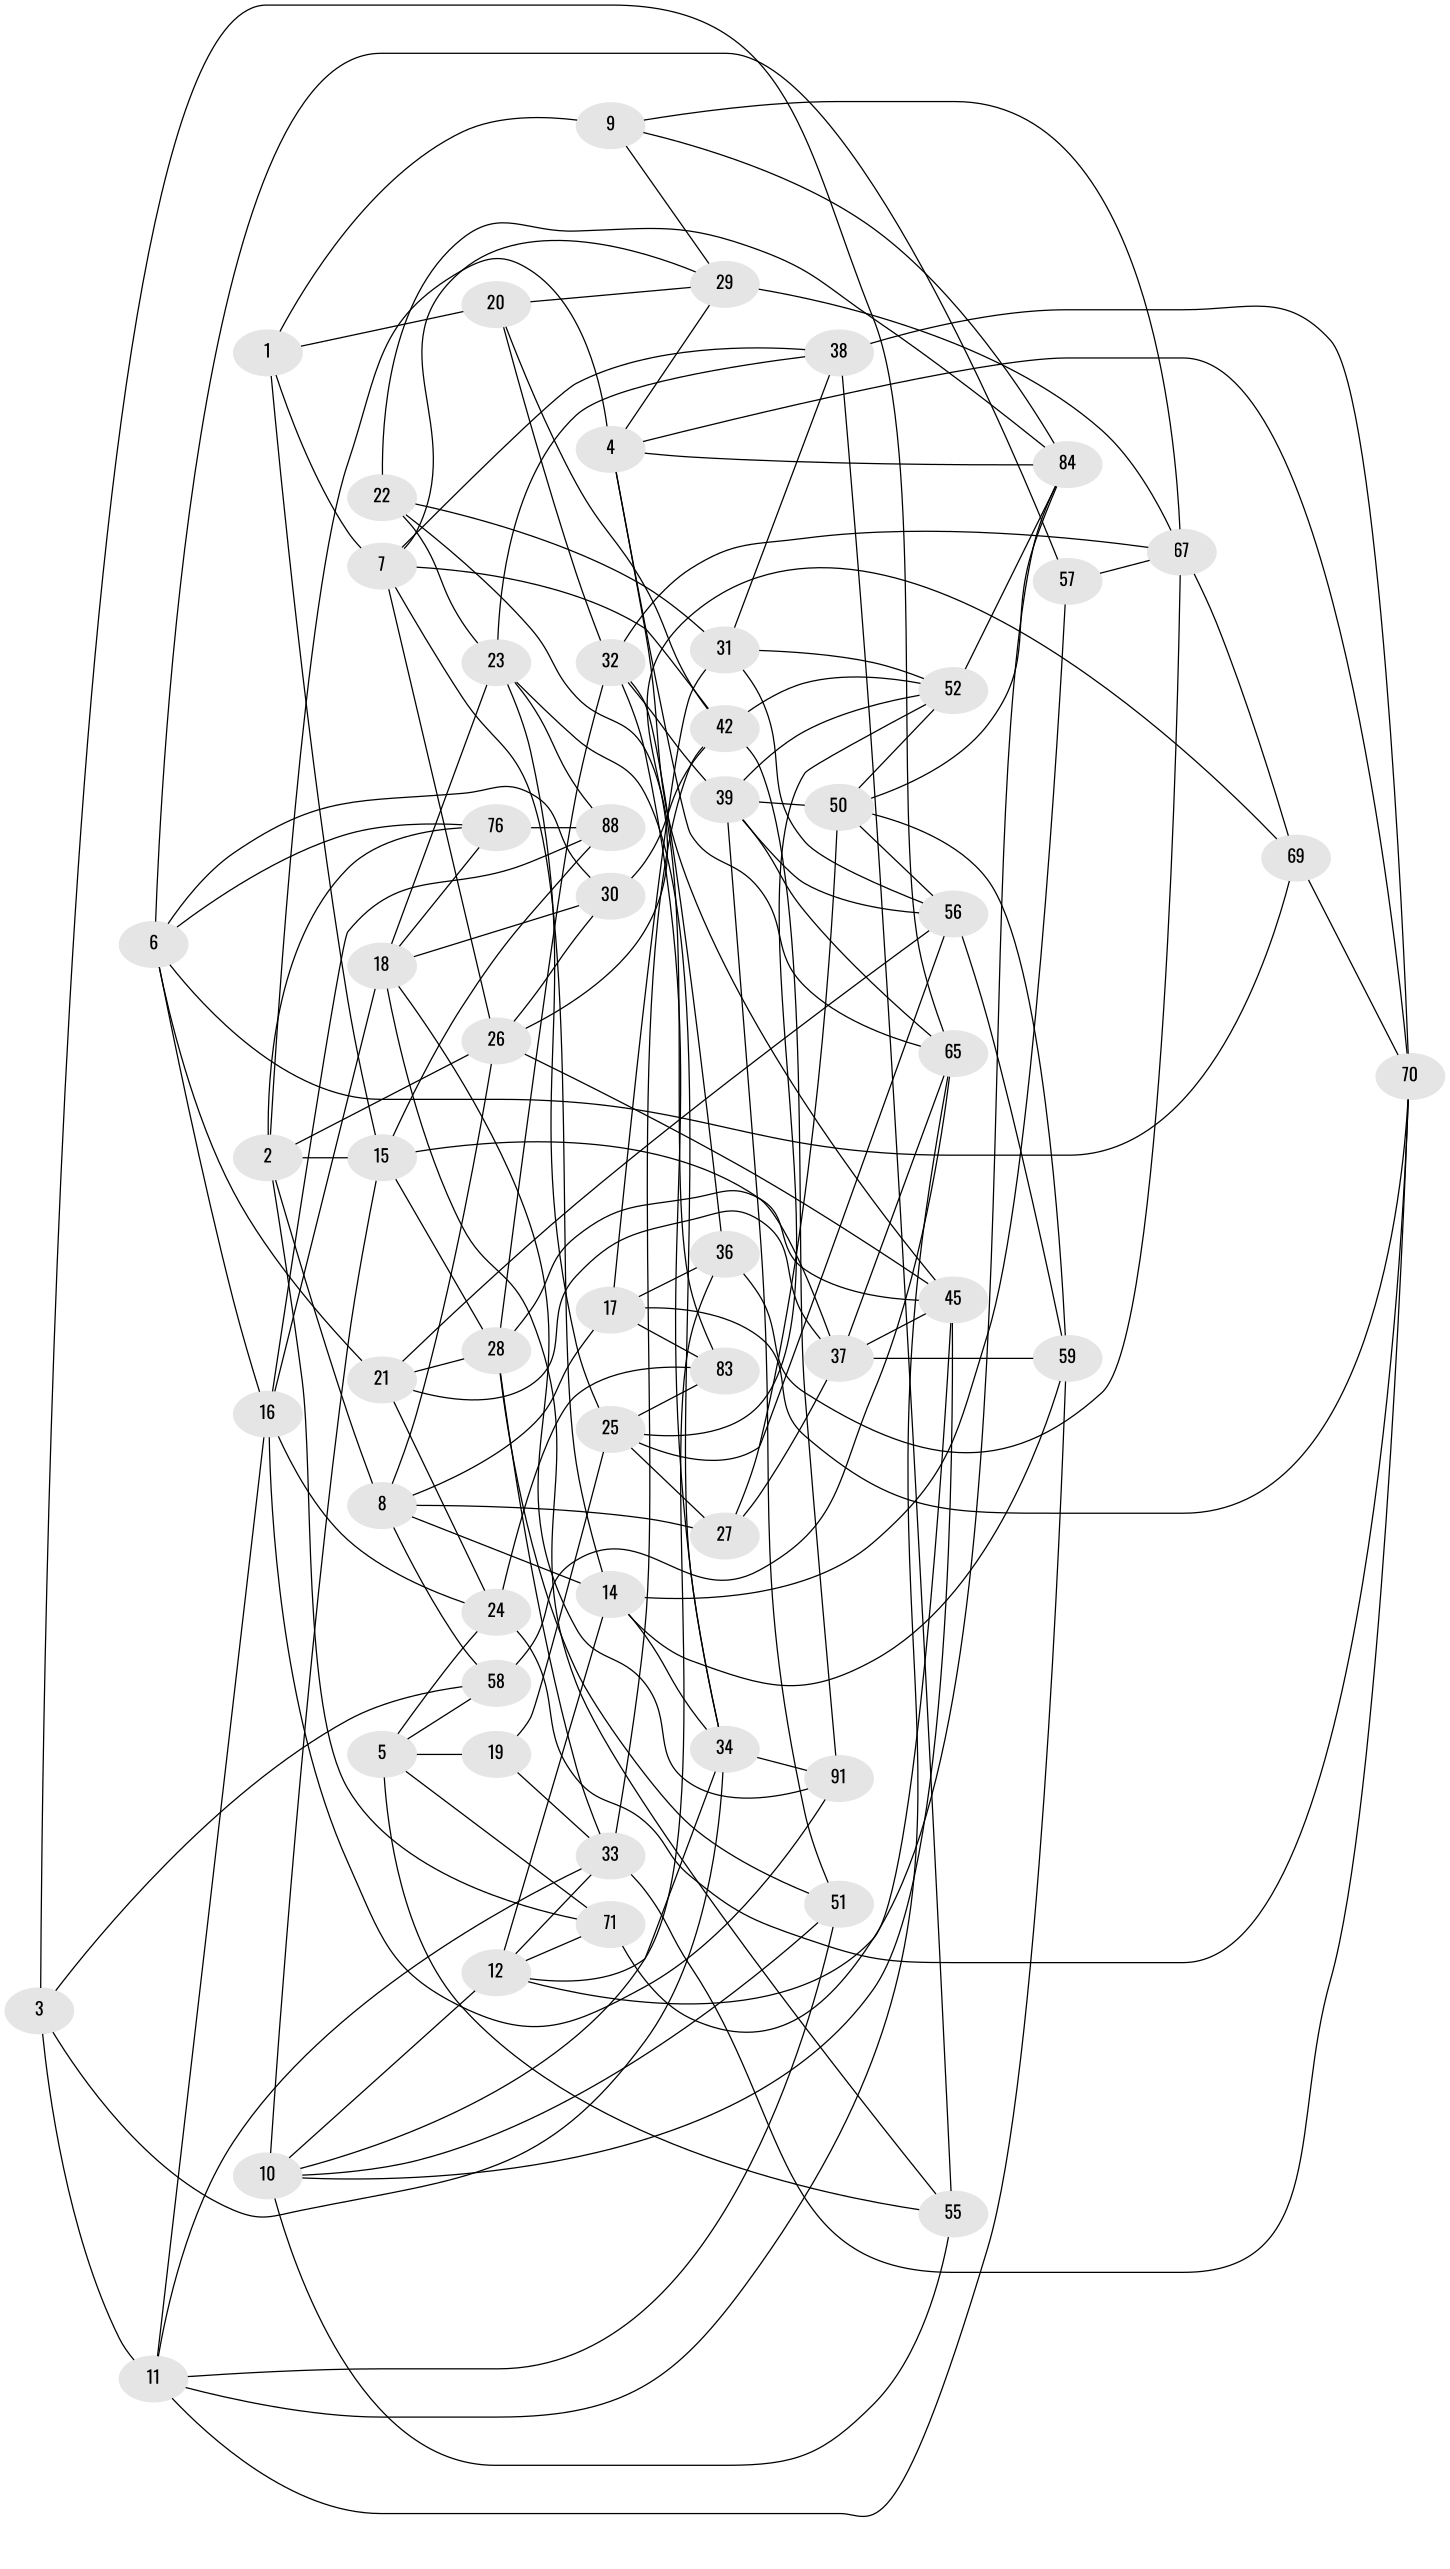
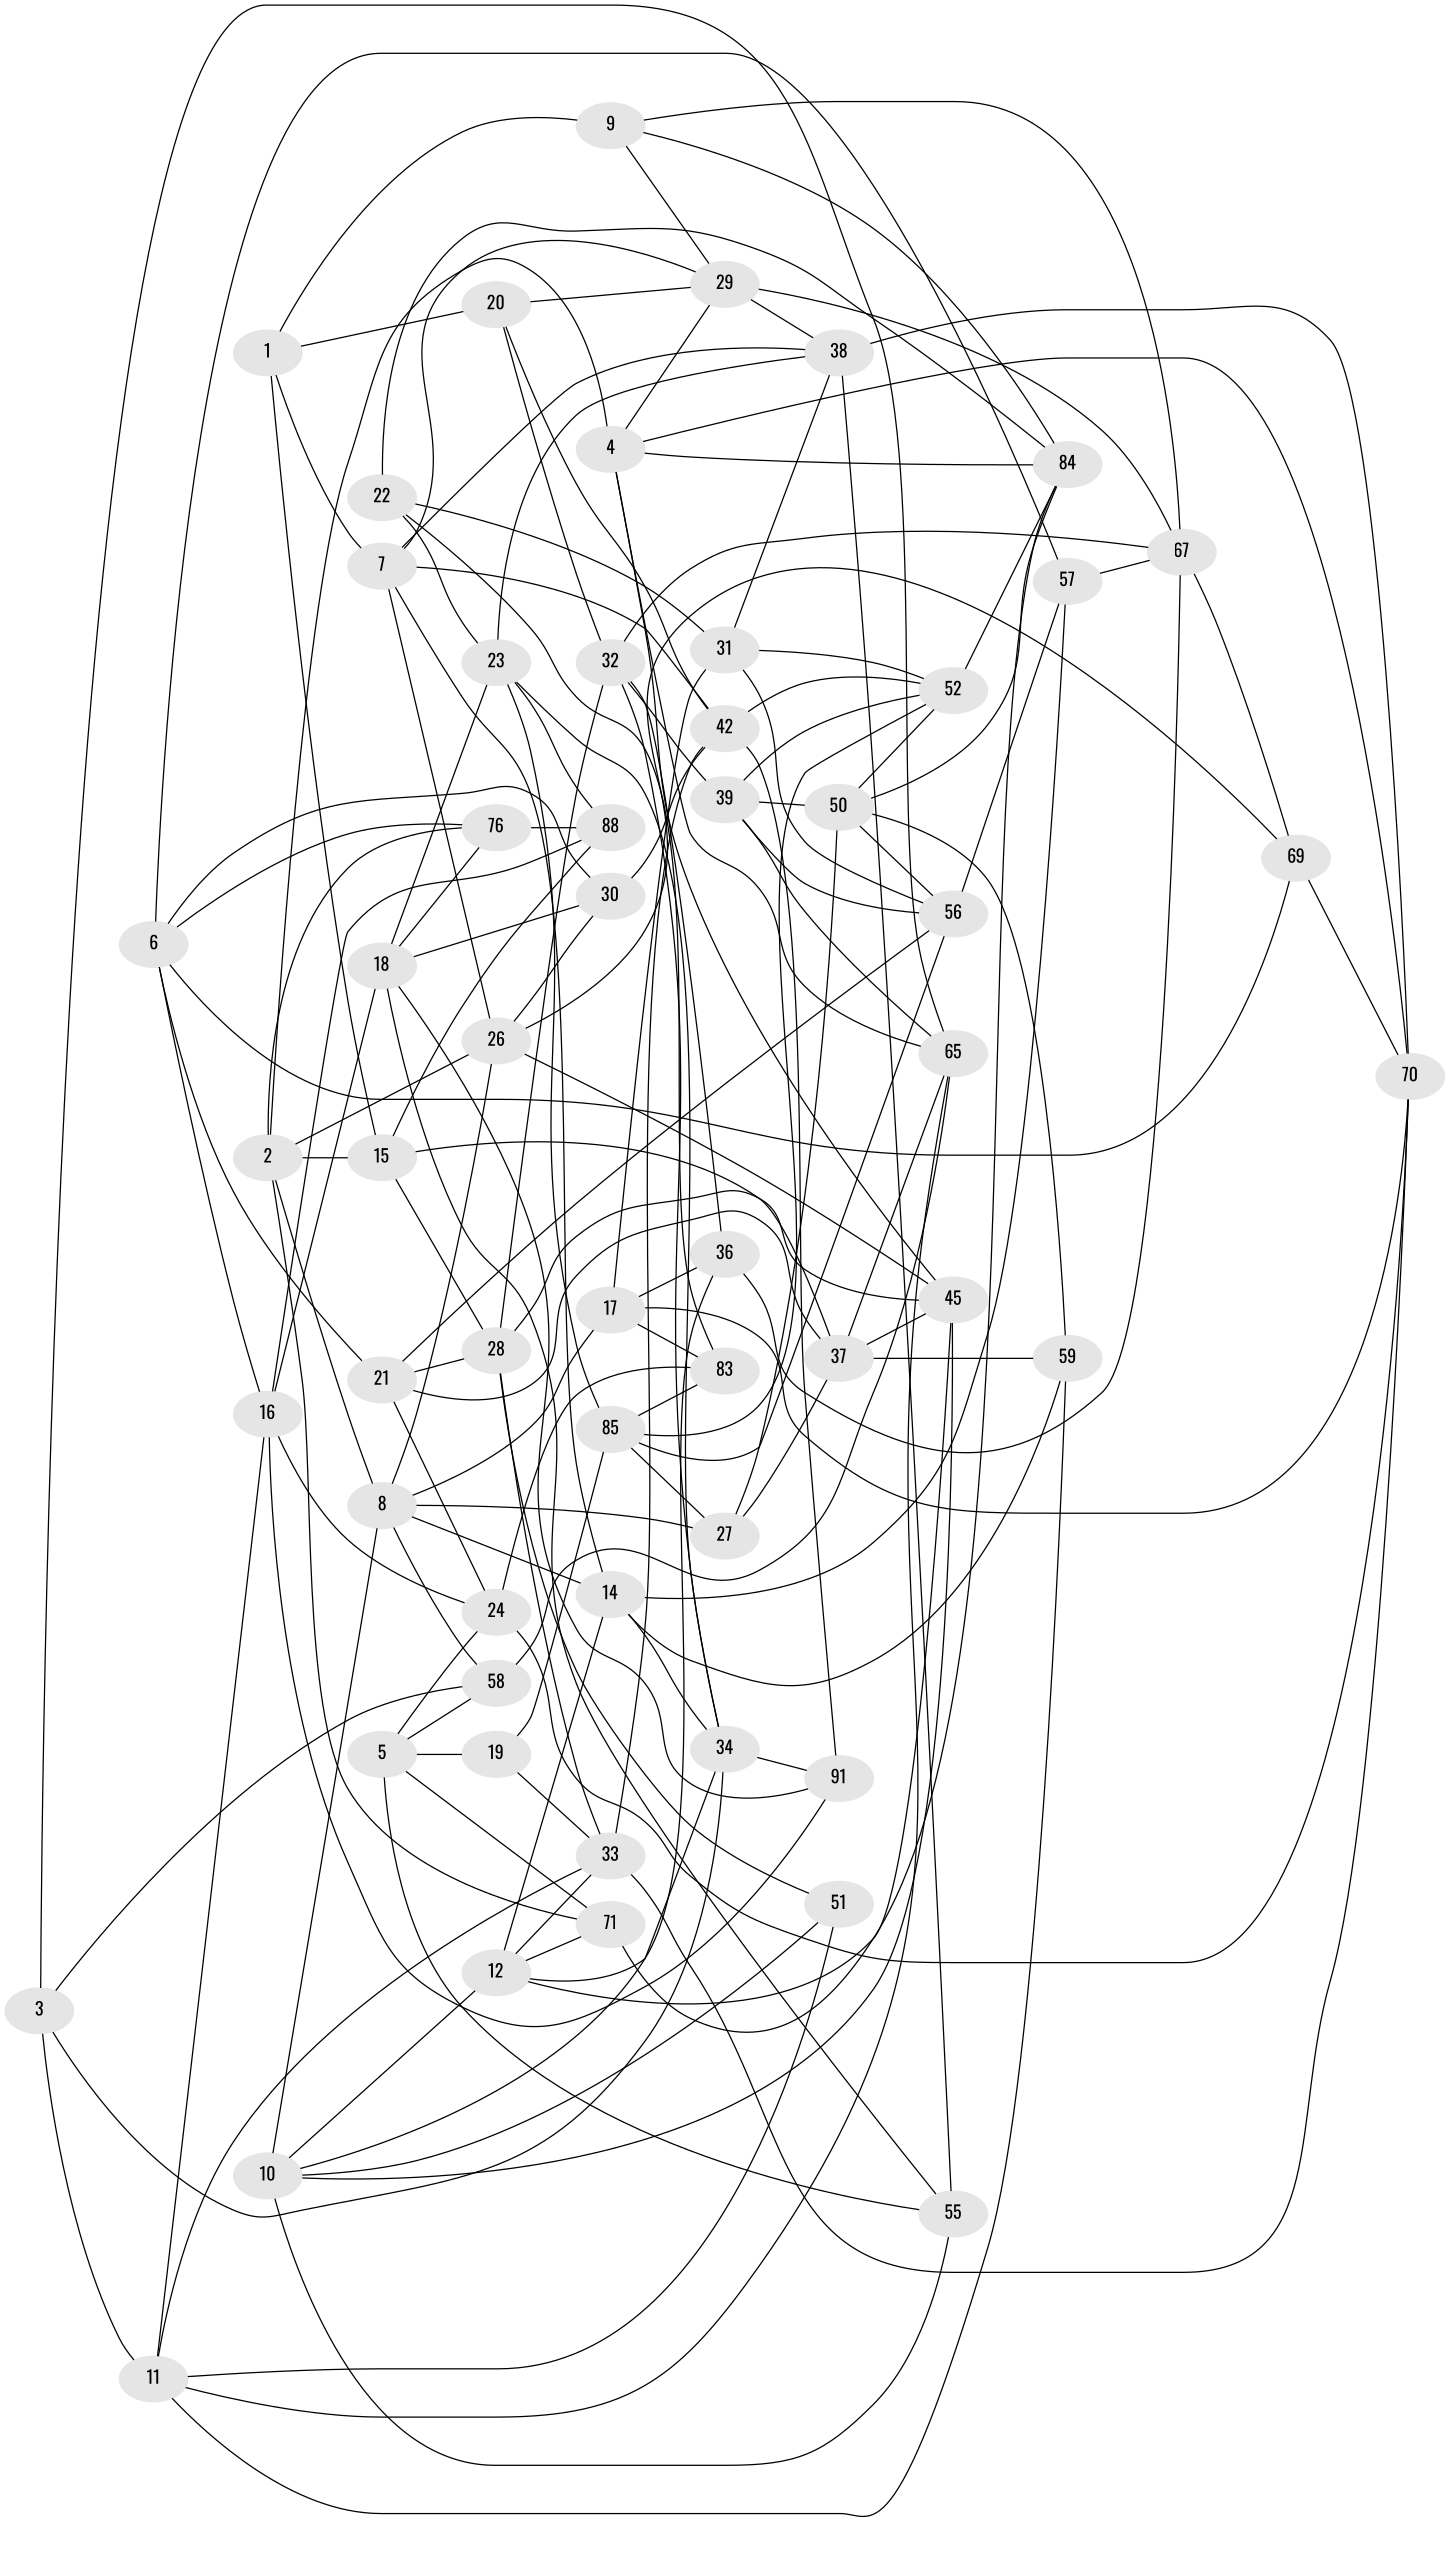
edge "29" -- "38": added
edge "56" -- "59": now "56" -- "57"
edge "39" -- "51": removed
node "25": label "25" -> "85"
edge "15" -- "10": now "8" -- "10"
